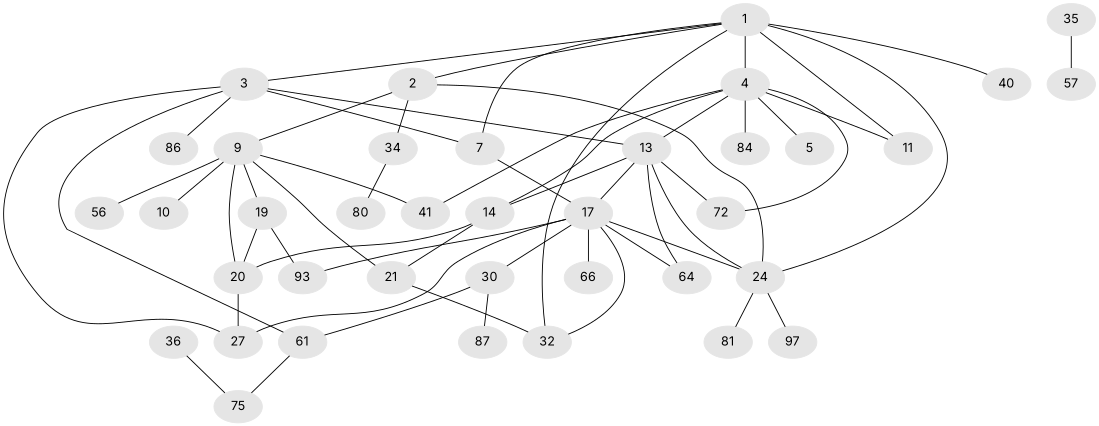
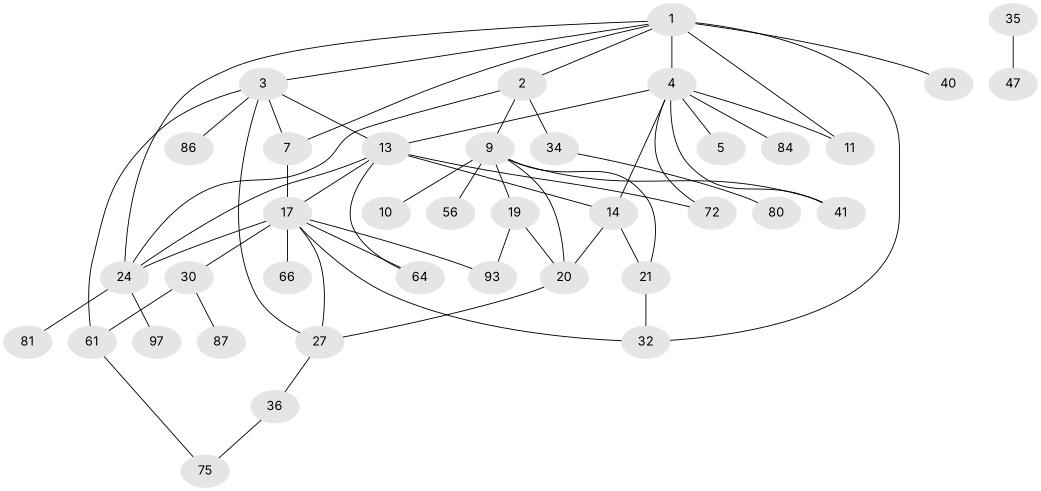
node "57": label "57" -> "47"
edge "27" -- "36": added
